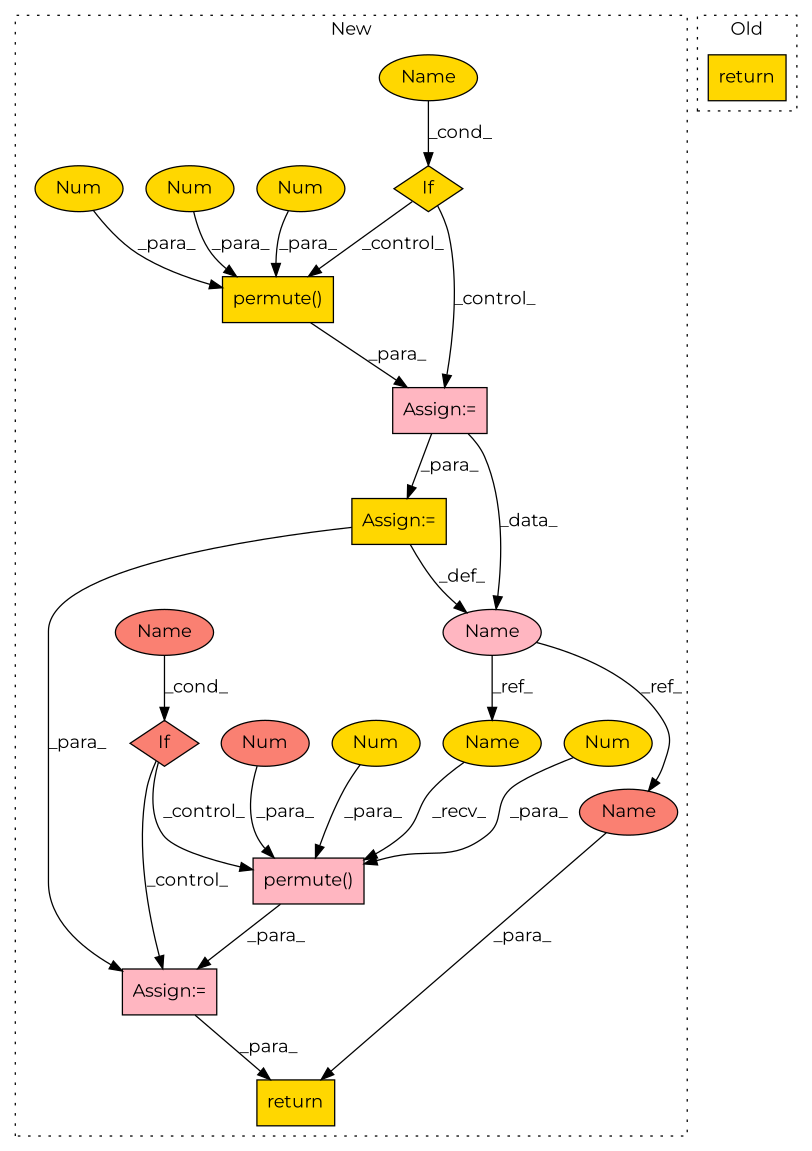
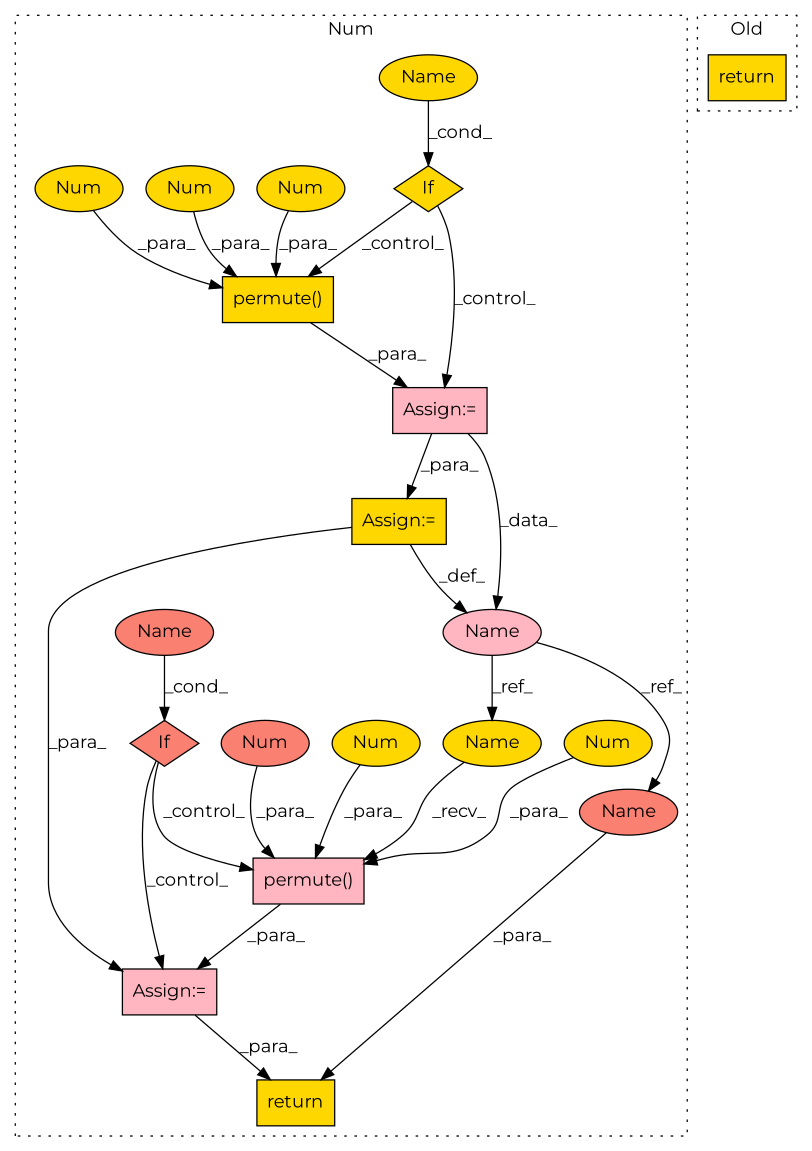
cluster "New": label "New" -> "Num"
